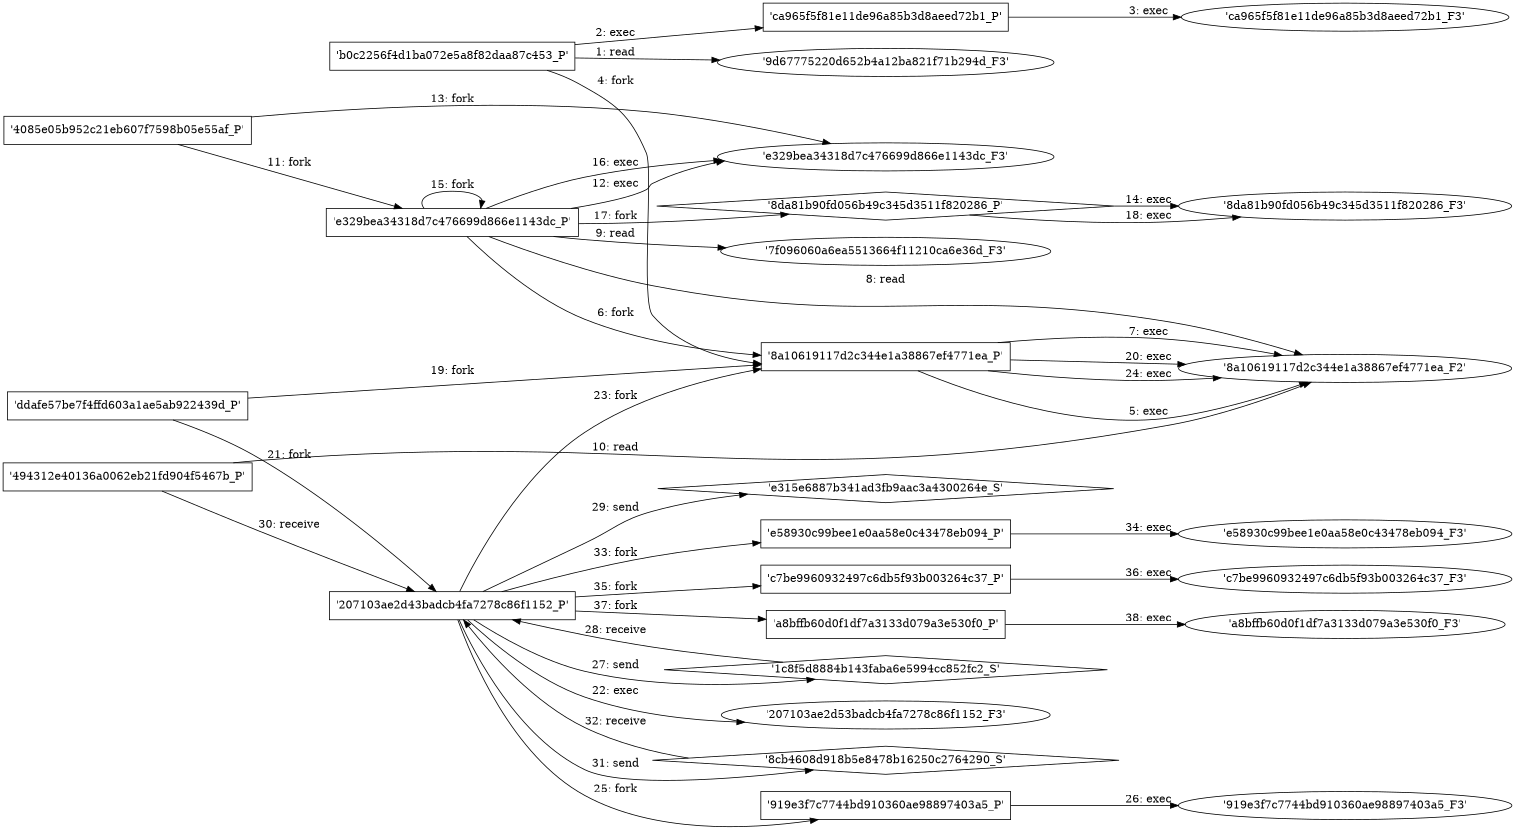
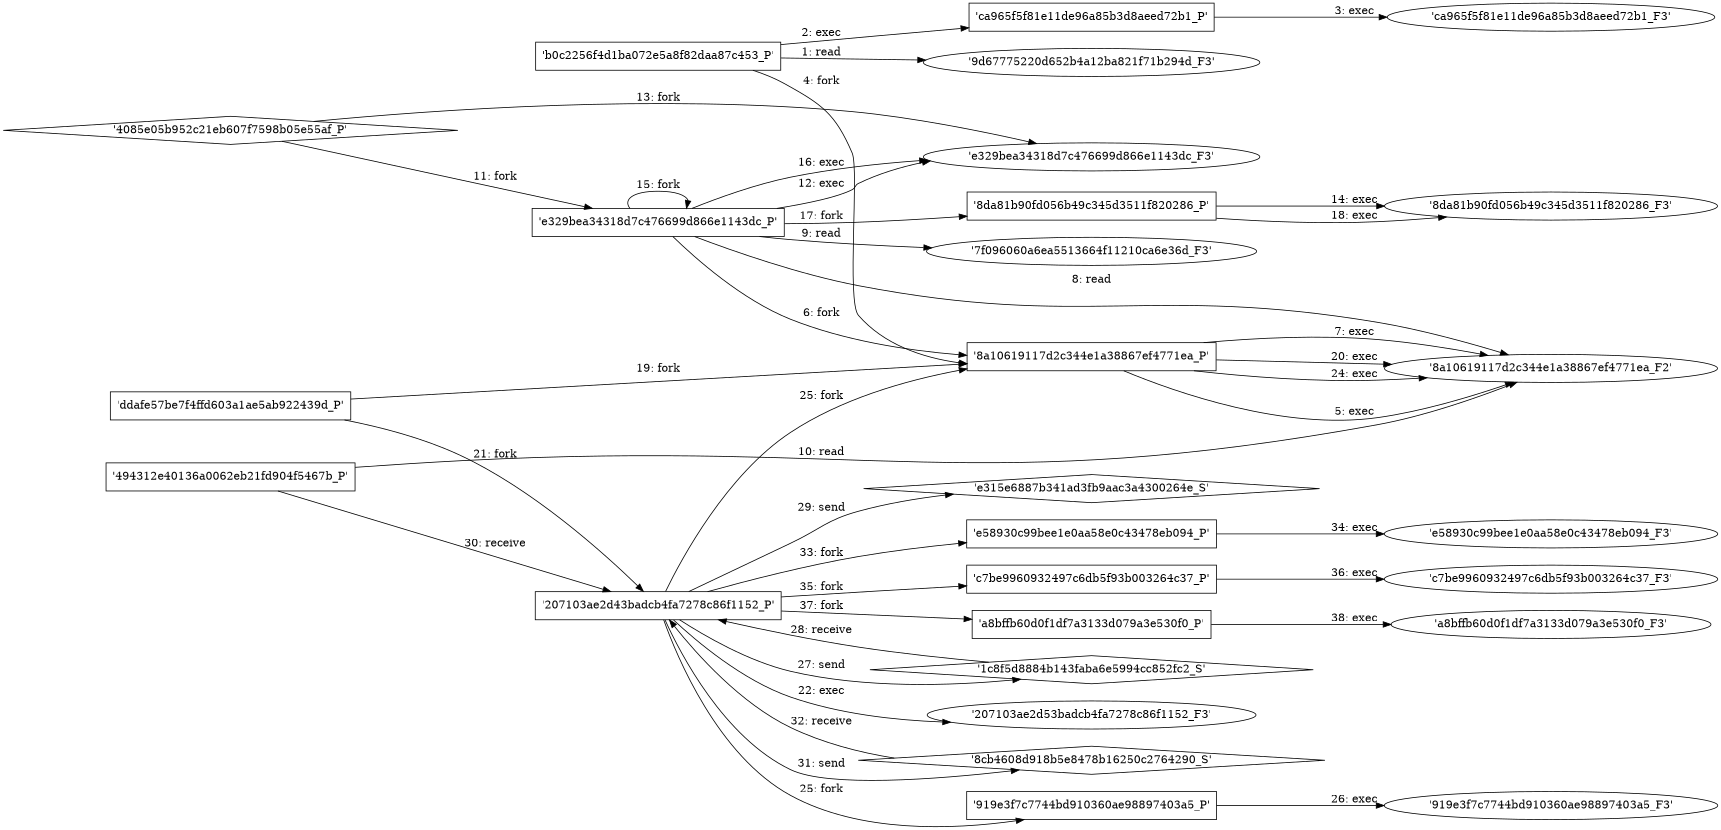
node "'4085e05b952c21eb607f7598b05e55af_P'": shape box -> diamond
node "'8da81b90fd056b49c345d3511f820286_P'": shape diamond -> box
edge "'207103ae2d43badcb4fa7278c86f1152_P'" -> "'8a10619117d2c344e1a38867ef4771ea_P'": label "23: fork" -> "25: fork"
